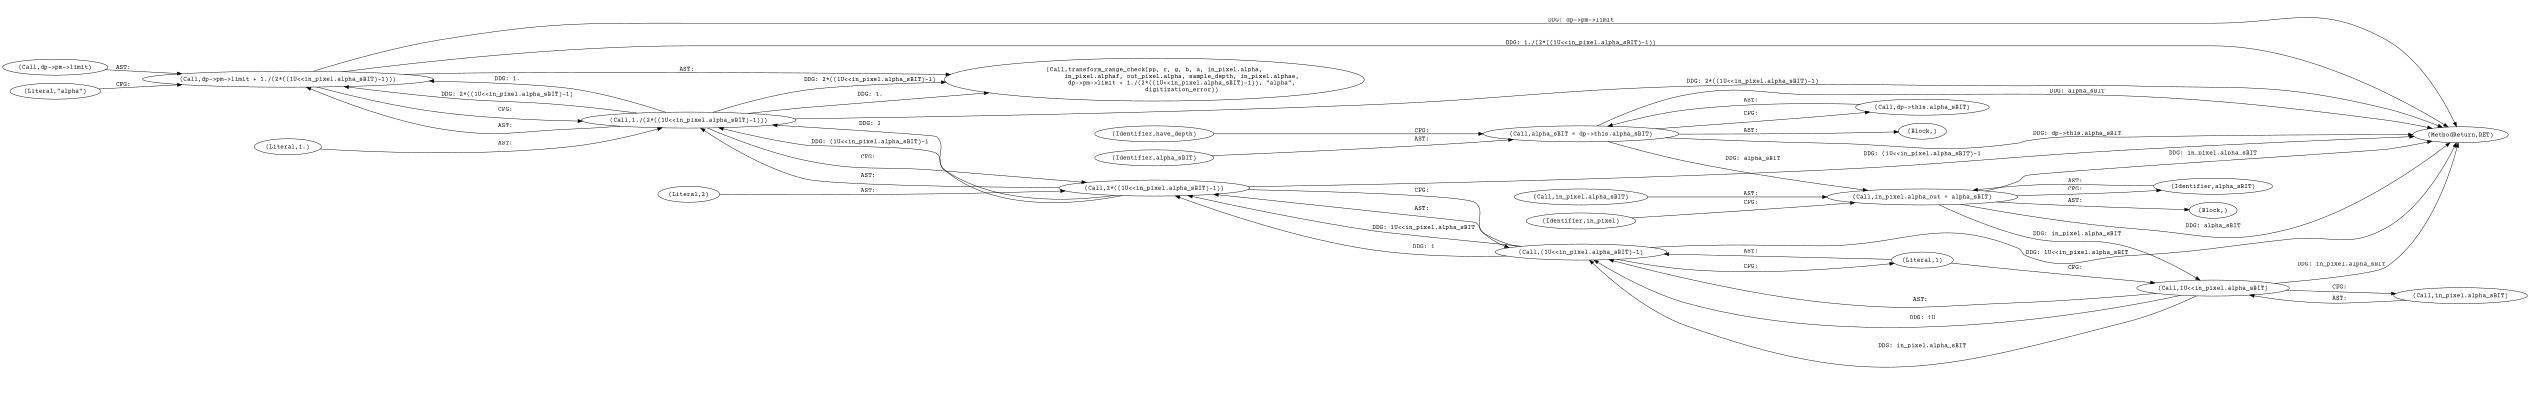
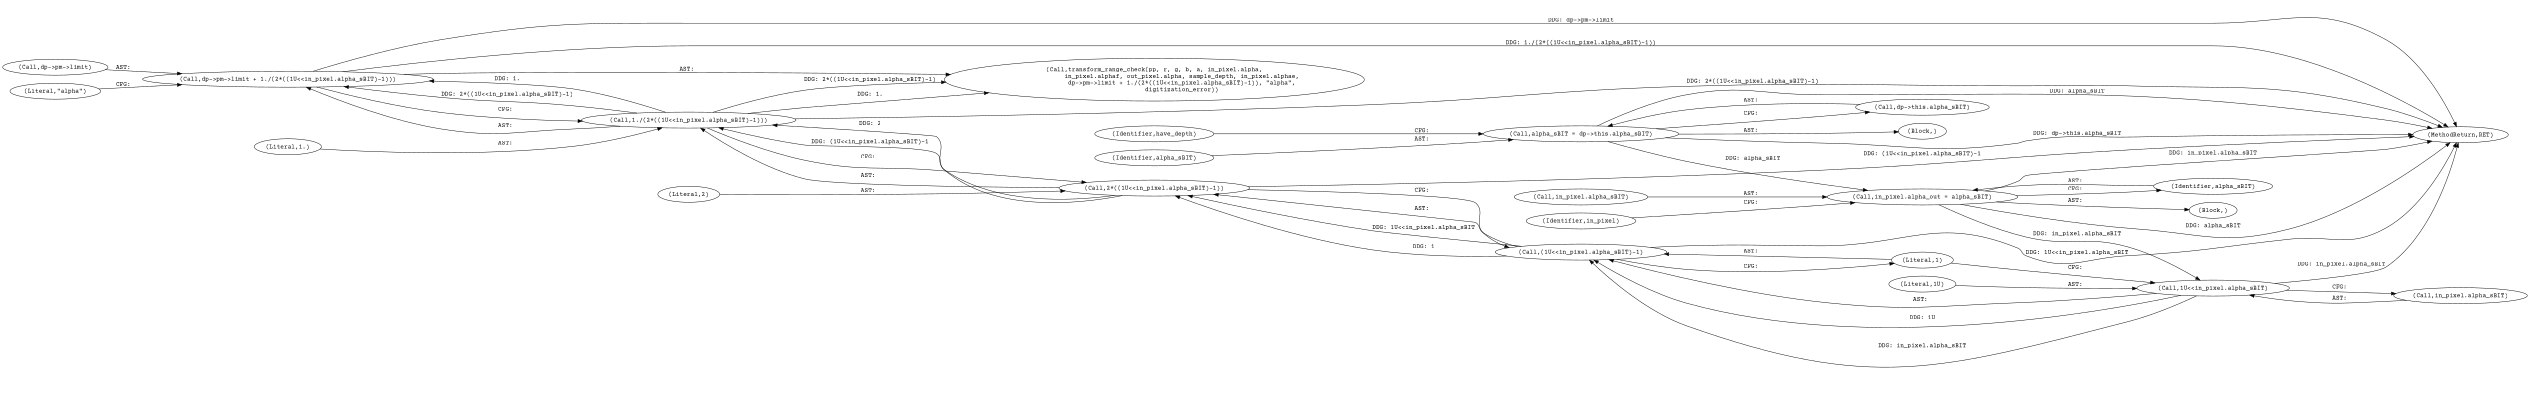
node "(Literal,1U)": added
